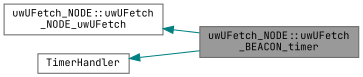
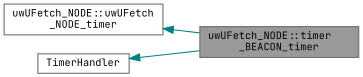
node "uwUFetch_NODE::uwUFetch _NODE_uwUFetch": label "uwUFetch_NODE::uwUFetch _NODE_uwUFetch" -> "uwUFetch_NODE::uwUFetch _NODE_timer"
node "uwUFetch_NODE::uwUFetch _BEACON_timer": label "uwUFetch_NODE::uwUFetch _BEACON_timer" -> "uwUFetch_NODE::timer _BEACON_timer"
